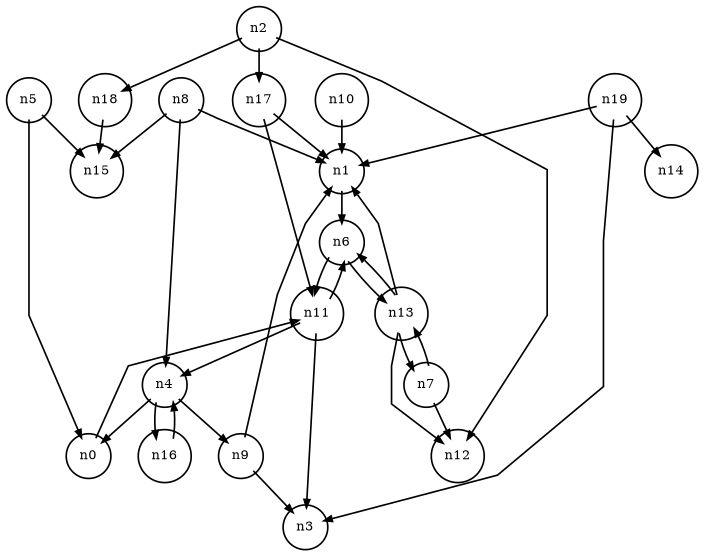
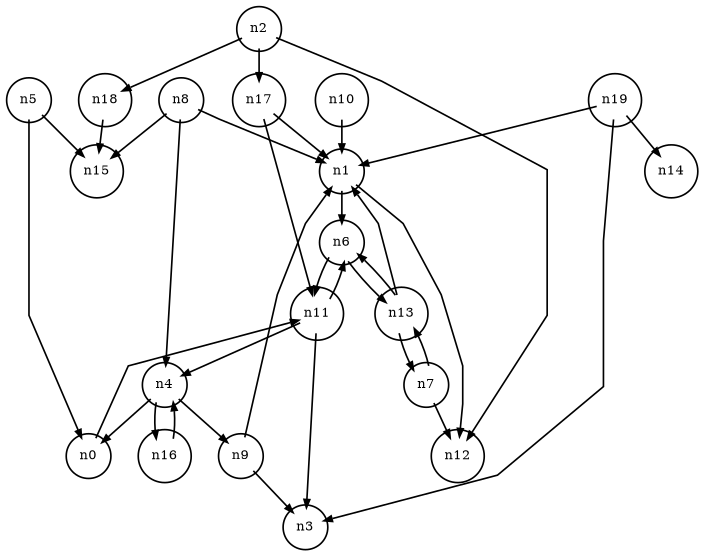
edge "n13" -> "n12": now "n1" -> "n12"
